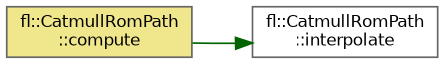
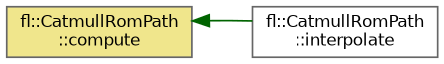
edge "fl::CatmullRomPath ::compute" -> "fl::CatmullRomPath ::interpolate": reversed
